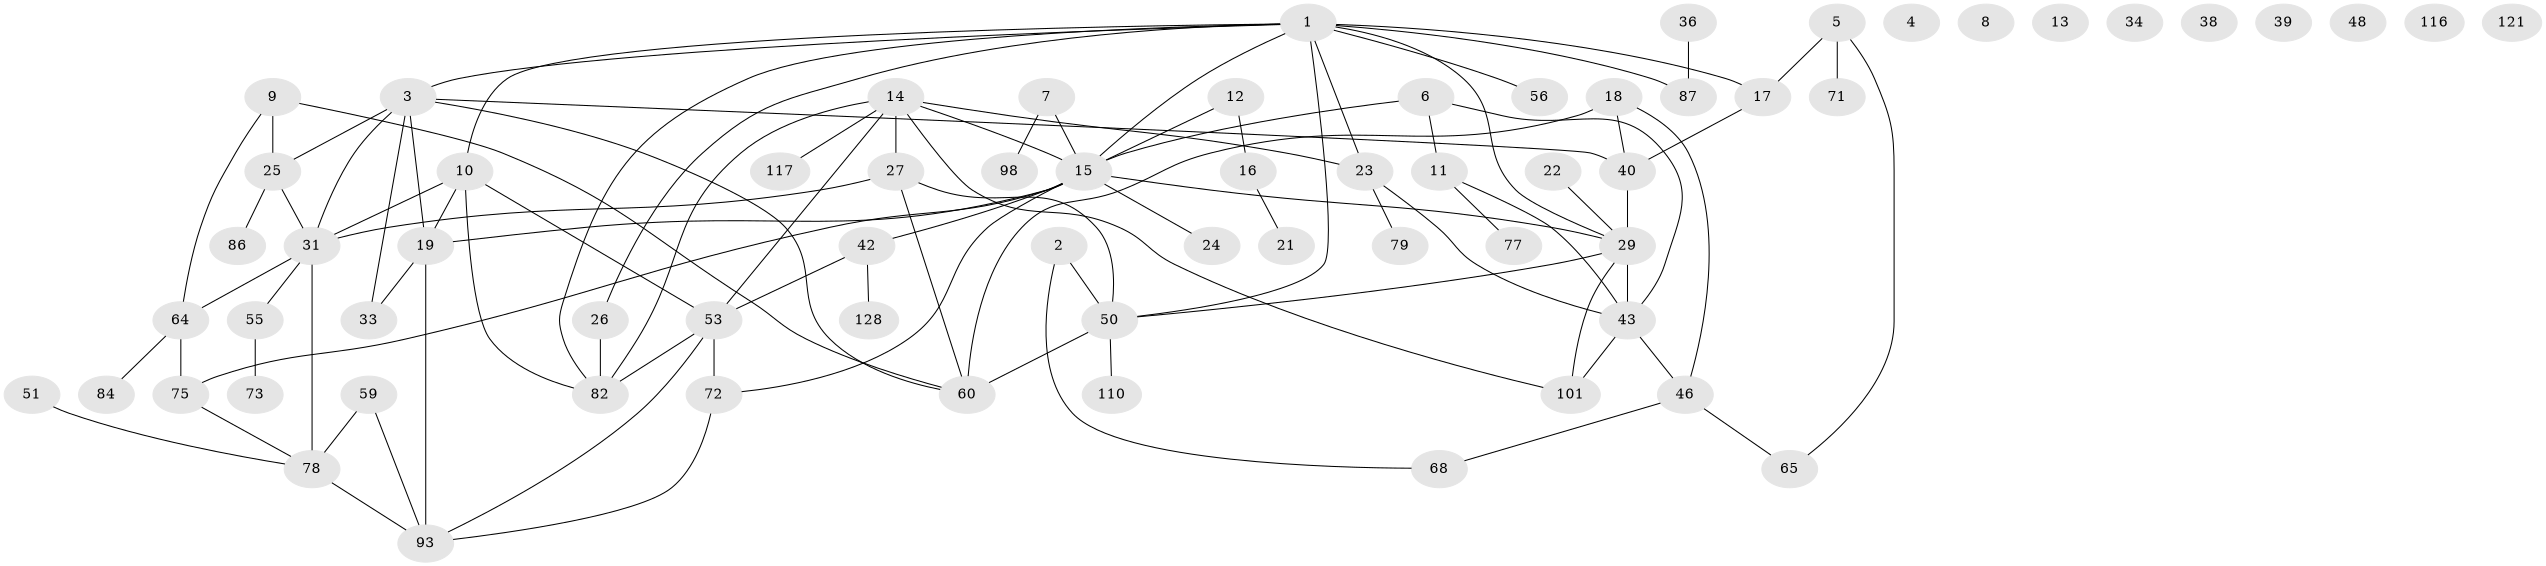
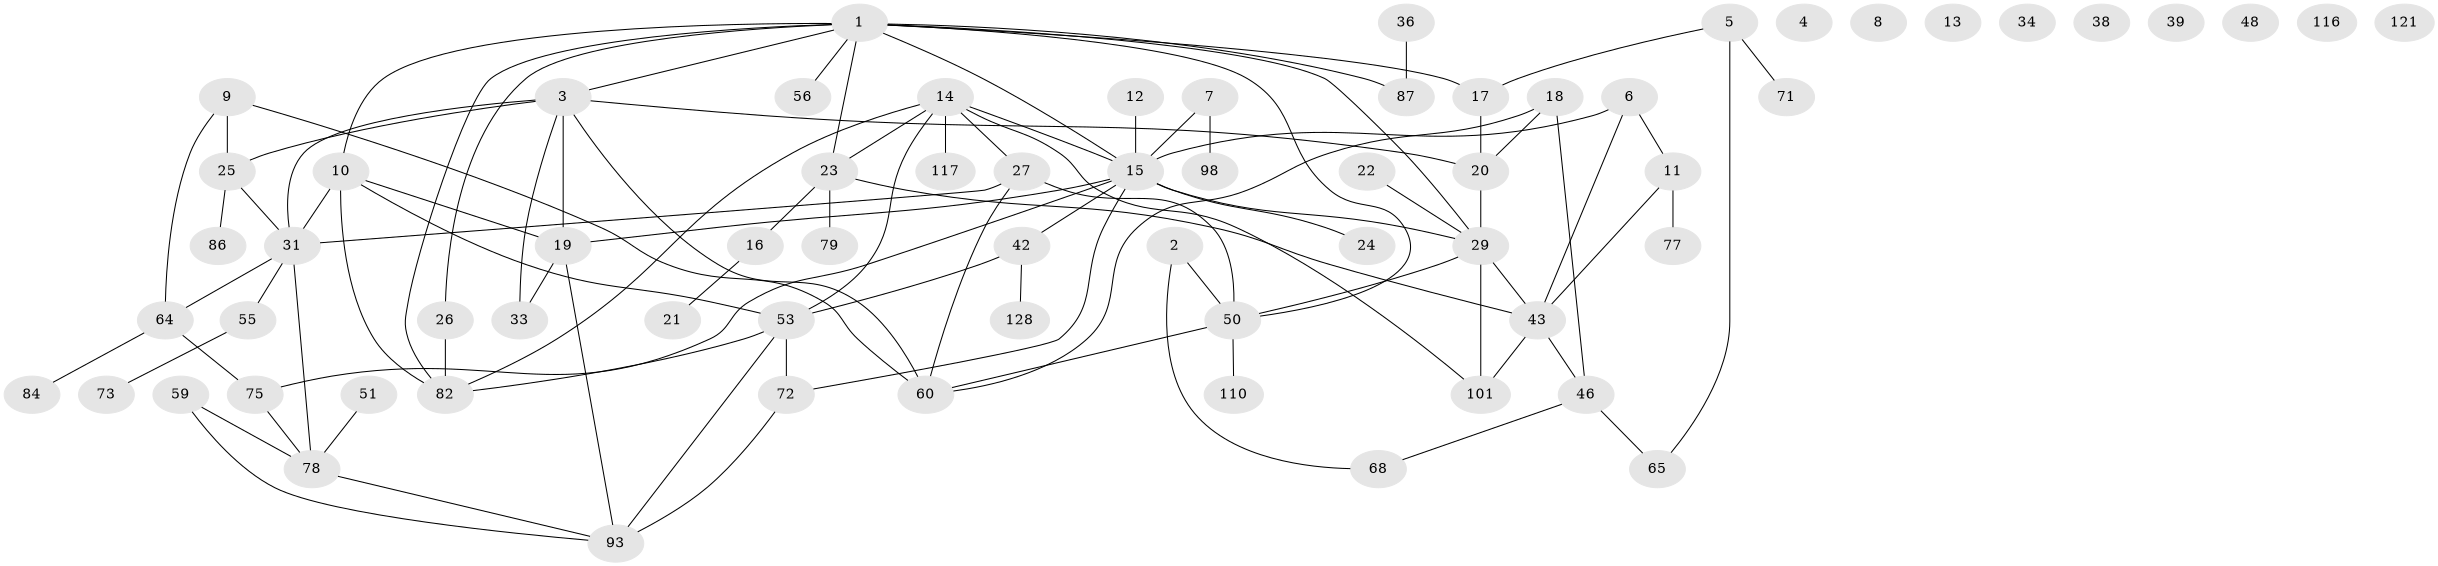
edge "12" -- "16": now "23" -- "16"
node "40": label "40" -> "20"
